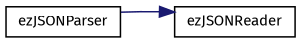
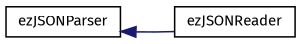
edge "ezJSONParser" -> "ezJSONReader": reversed
